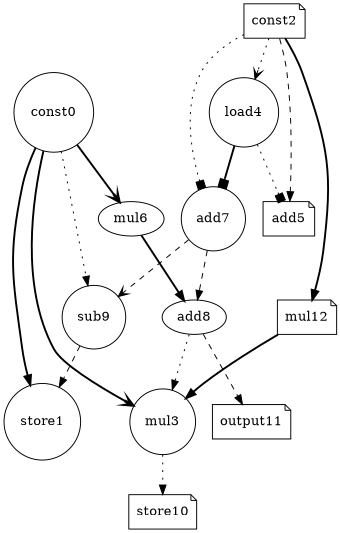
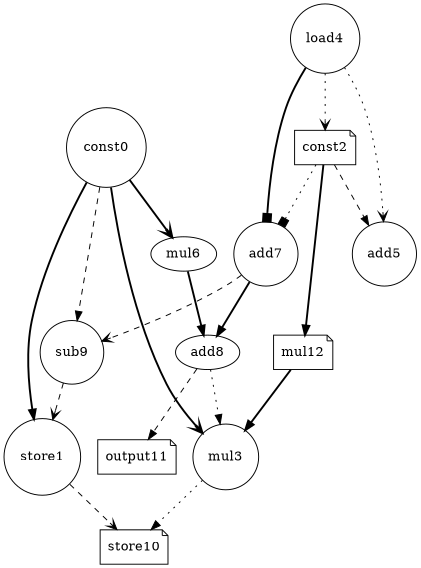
edge "const2" -> "load4": reversed
edge "load4" -> "add5": arrowhead box -> vee
edge "const0" -> "sub9": style dotted -> dashed
node "add5": shape note -> circle
edge "add7" -> "add8": style dashed -> bold
edge "sub9" -> "store1": arrowhead normal -> vee
edge "store1" -> "store10": added
